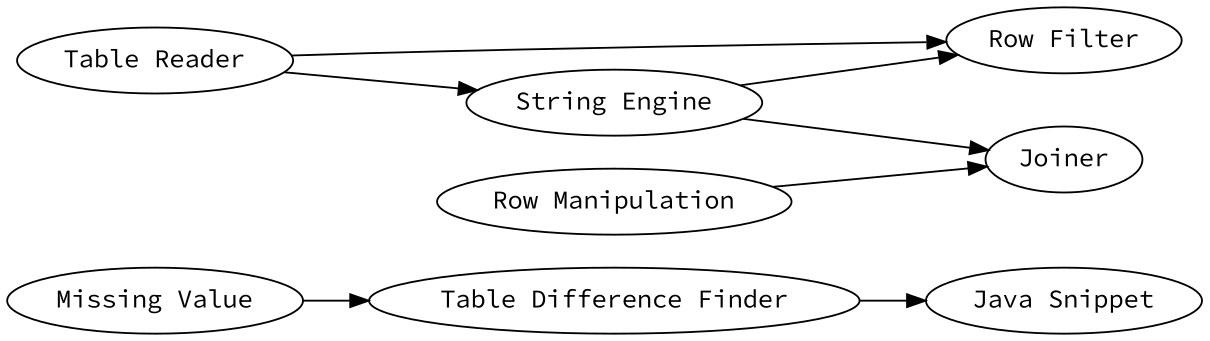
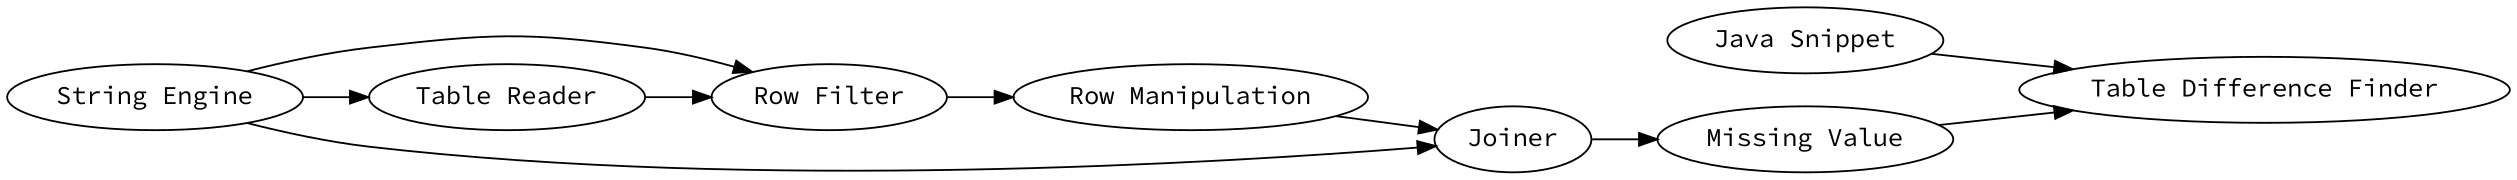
edge "Table Reader" -> "String Engine": reversed
edge "Row Filter" -> "Row Manipulation": added
edge "Joiner" -> "Missing Value": added
edge "Table Difference Finder" -> "Java Snippet": reversed
